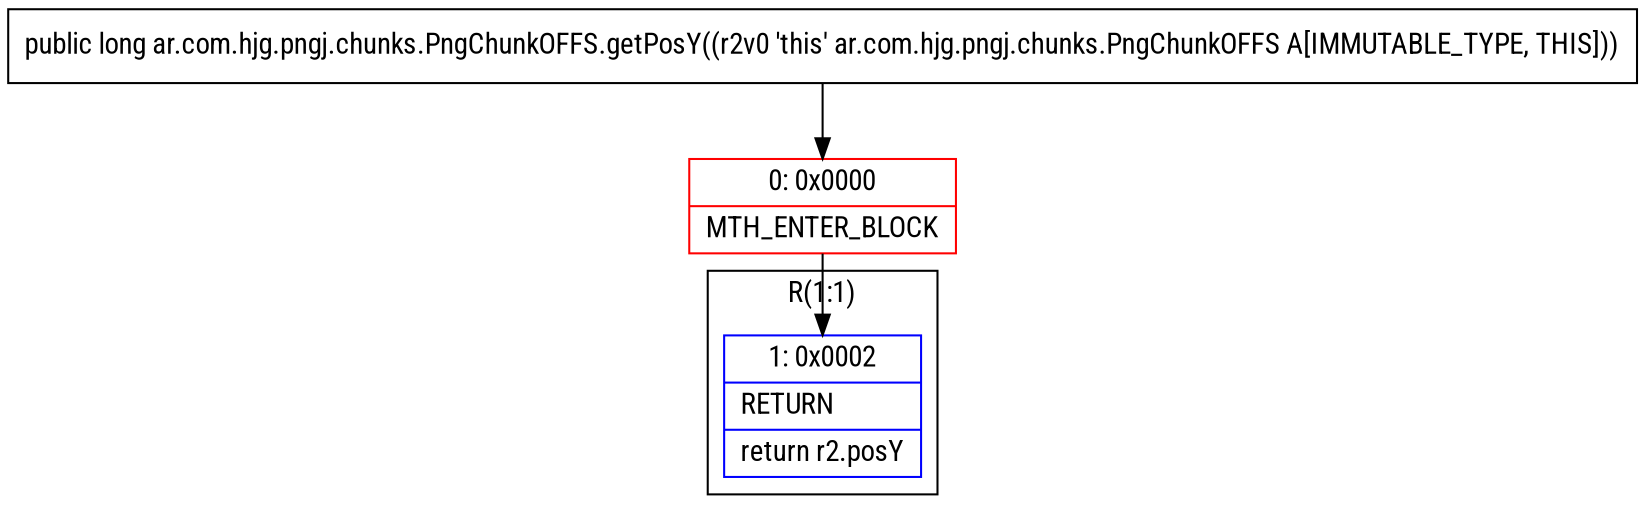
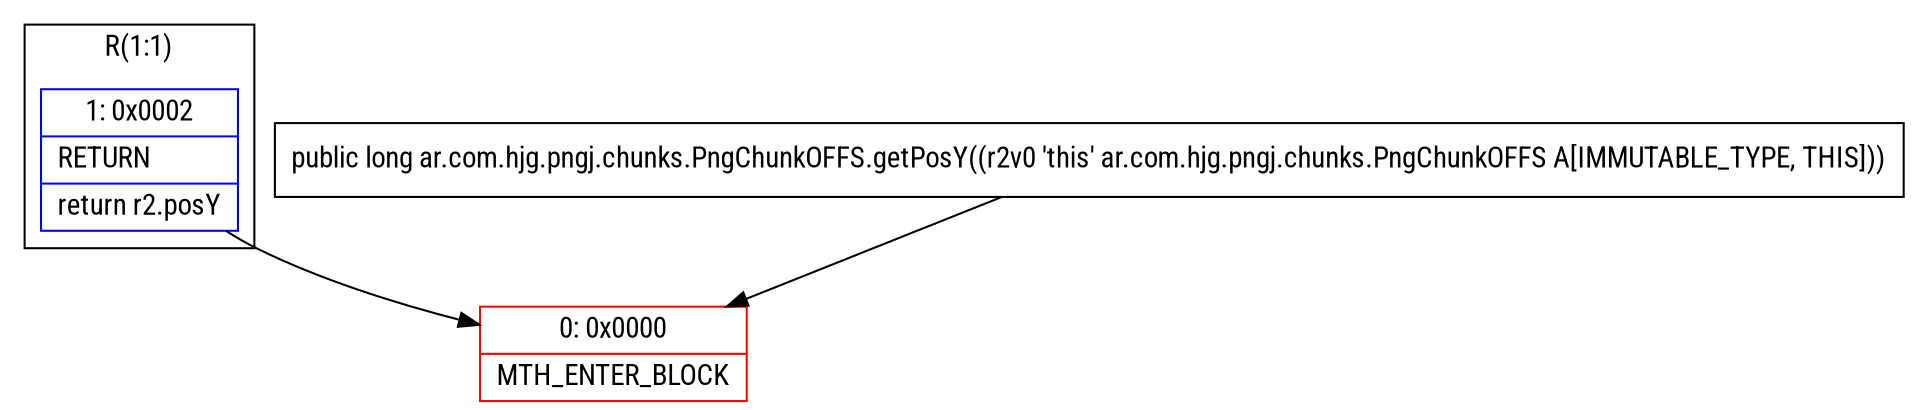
edge "0: 0x0000" -> "1: 0x0002": reversed
